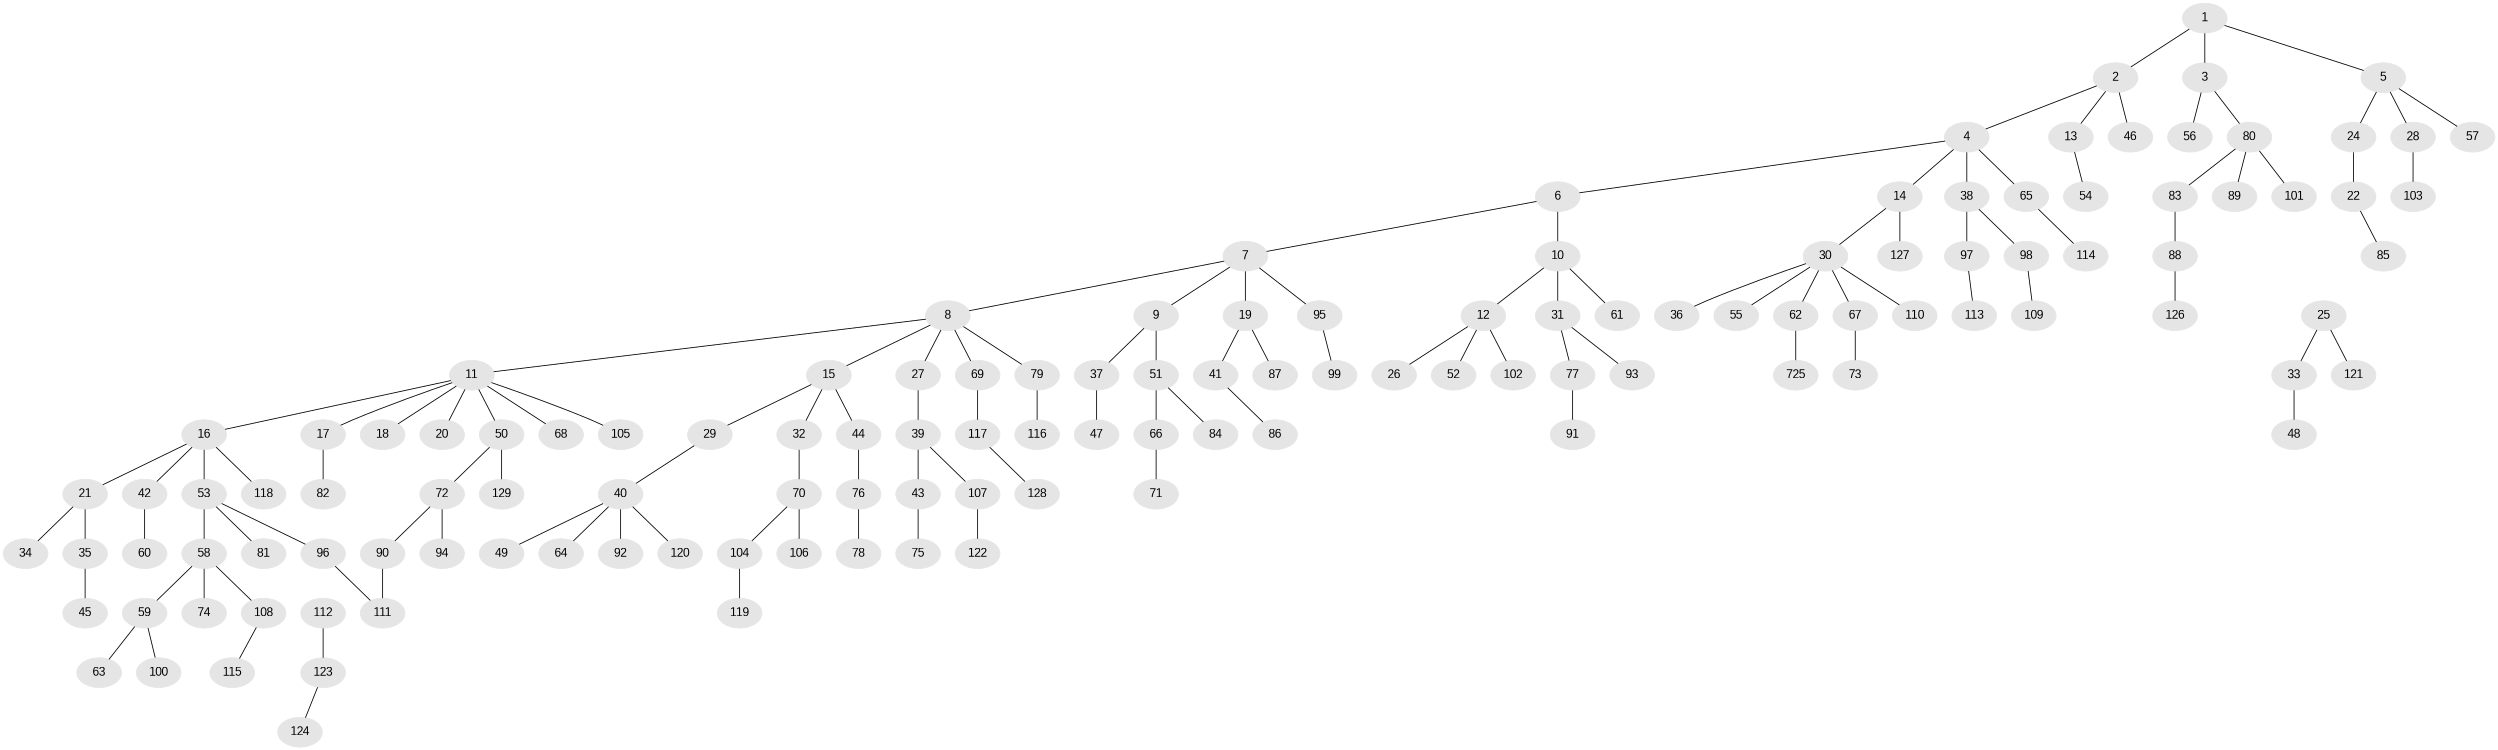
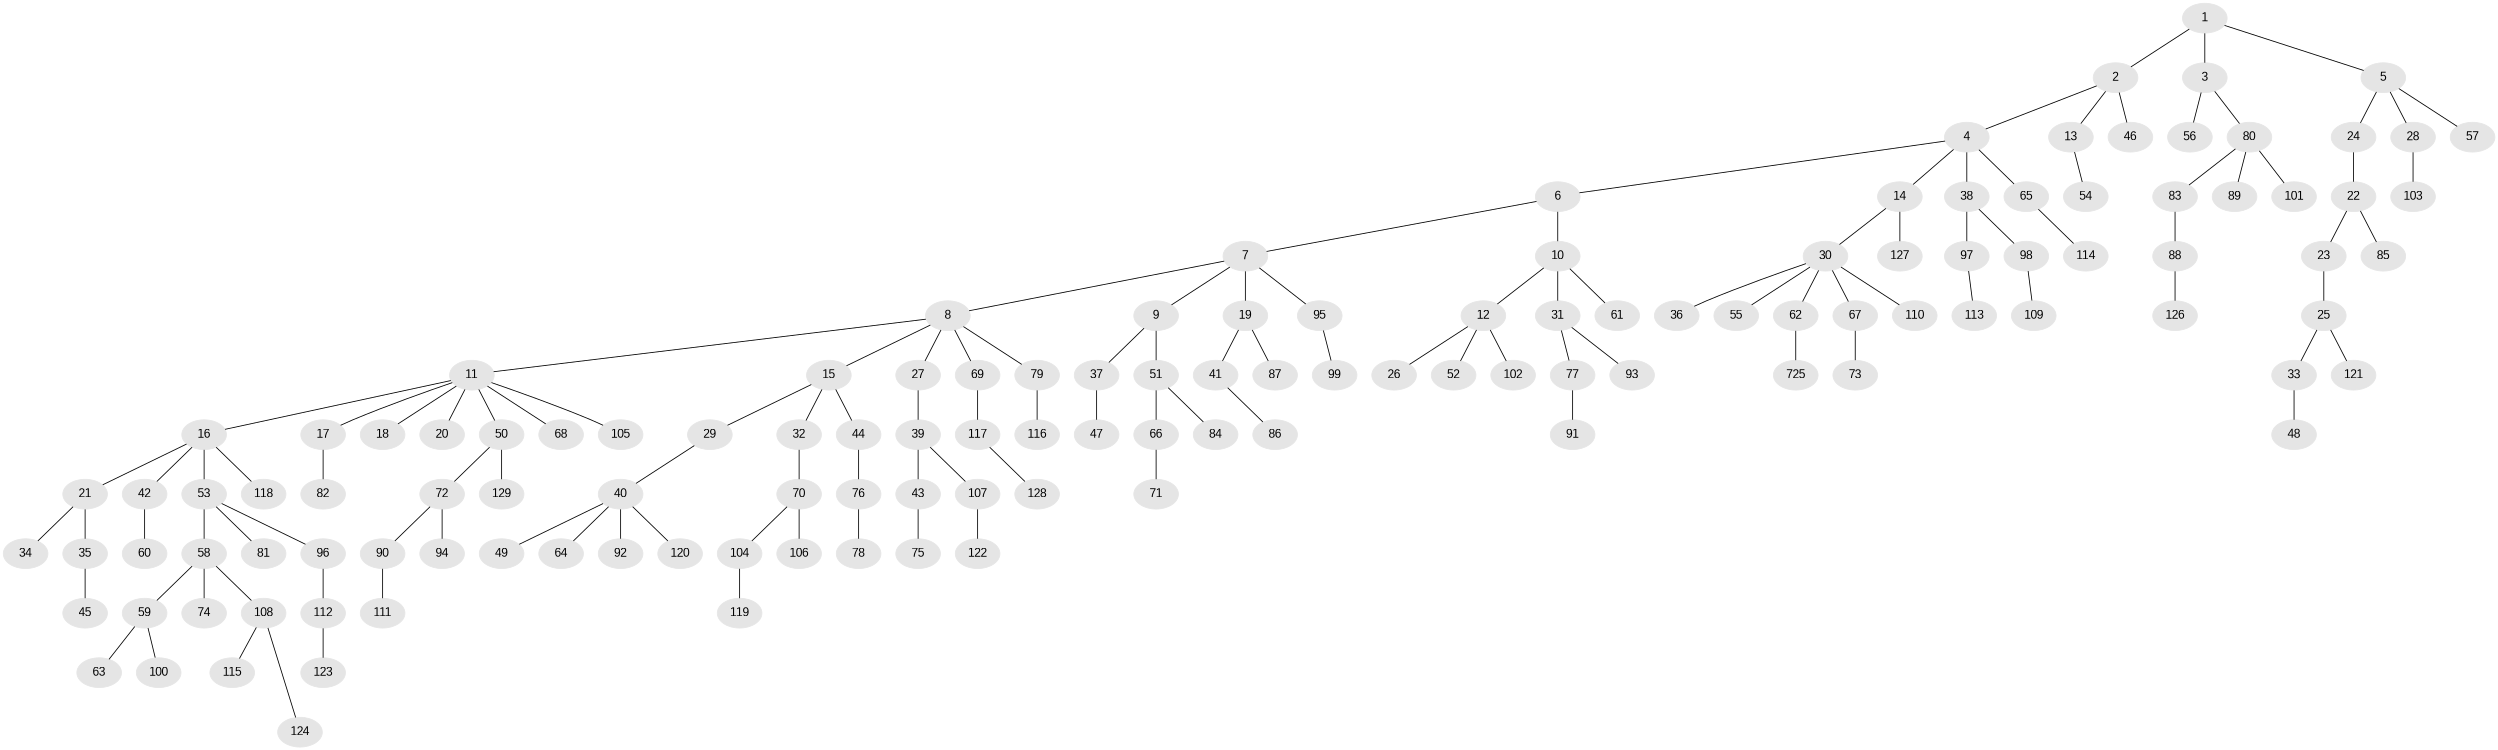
node "23": added
edge "96" -- "111": now "96" -- "112"
edge "123" -- "124": now "108" -- "124"
